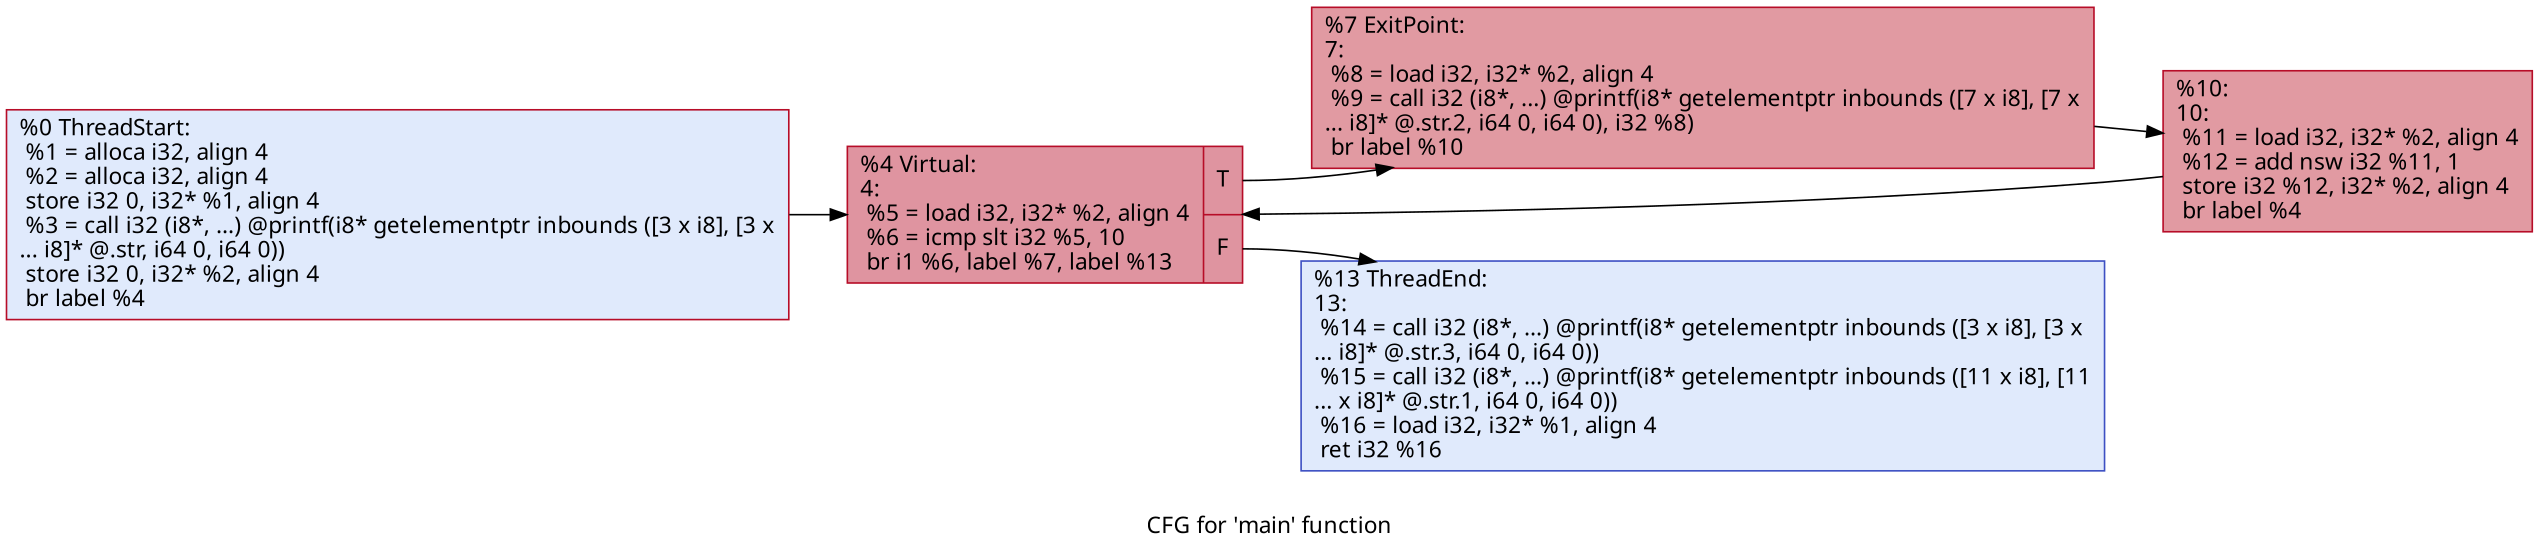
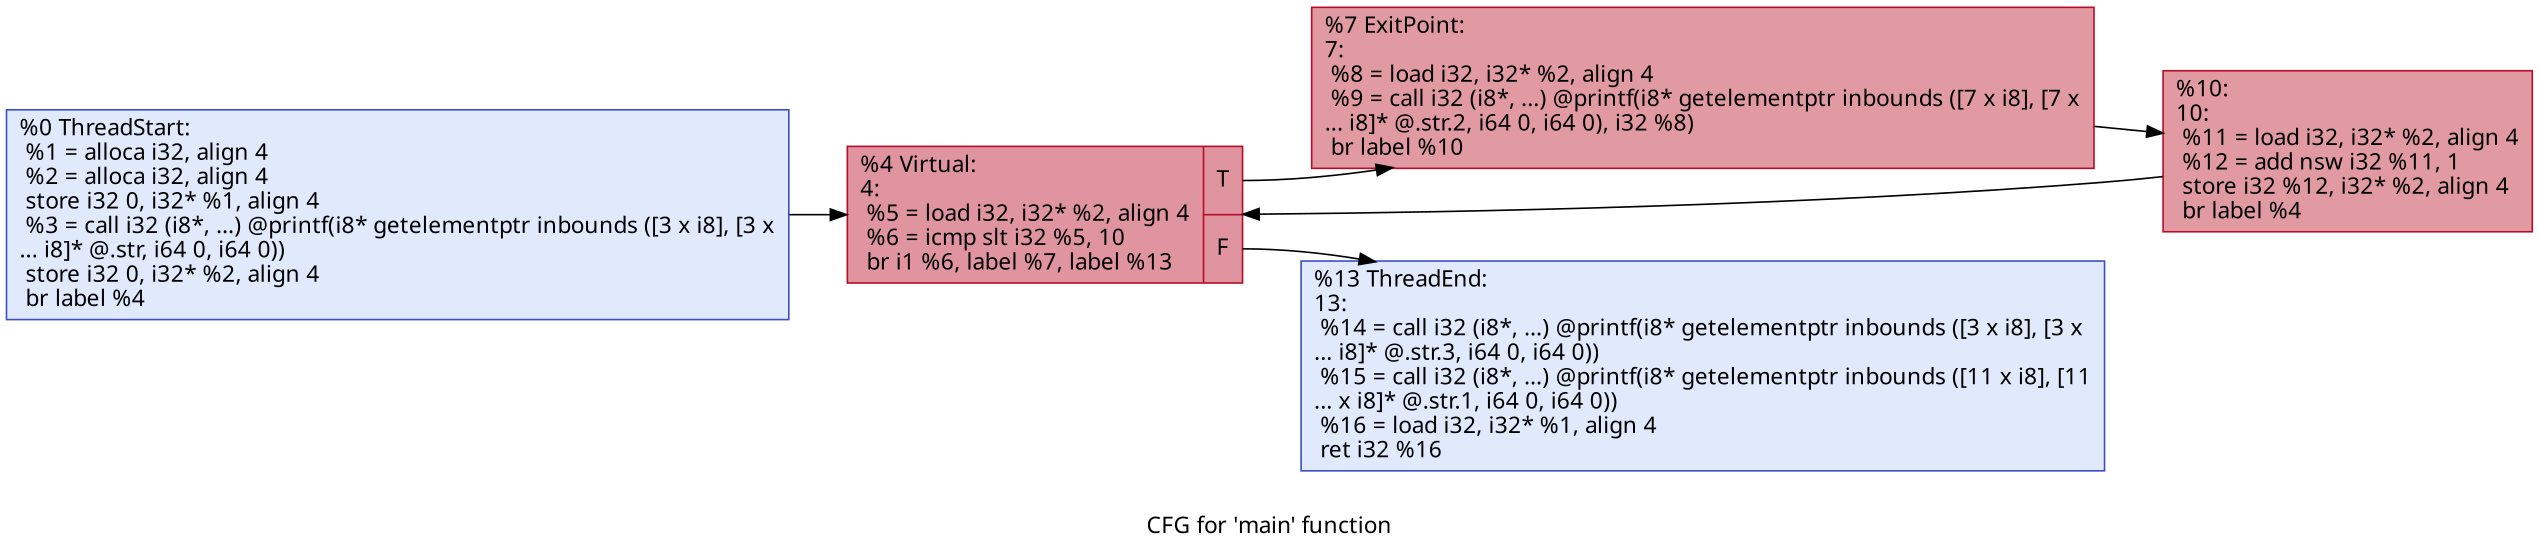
node "%0 ThreadStart:": color #b70d28ff -> #3d50c3ff
